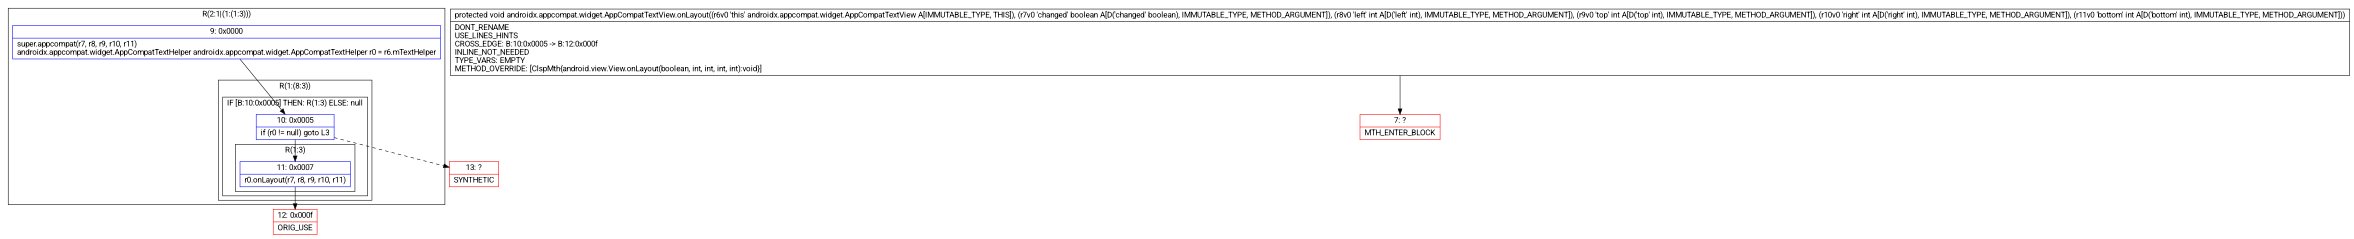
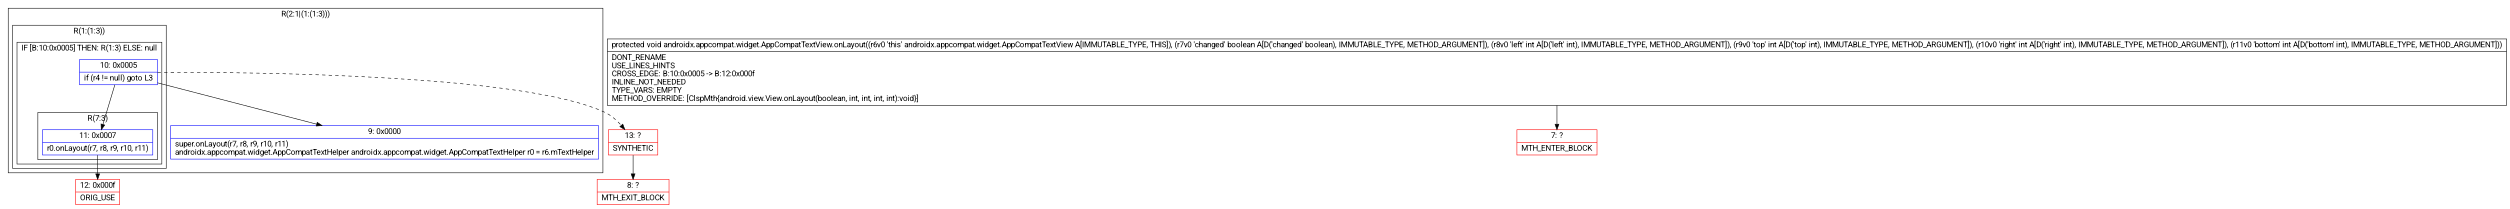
node "9: 0x0000": text "super.appcompat(r7, r8, r9, r10, r11)" -> "super.onLayout(r7, r8, r9, r10, r11)"
edge "9: 0x0000" -> "10: 0x0005": reversed
cluster "R(1:(8:3))": label "R(1:(8:3))" -> "R(1:(1:3))"
node "10: 0x0005": text "if (r0 != null) goto L3" -> "if (r4 != null) goto L3"
cluster "R(1:3)": label "R(1:3)" -> "R(7:3)"
node "8: ?": added
